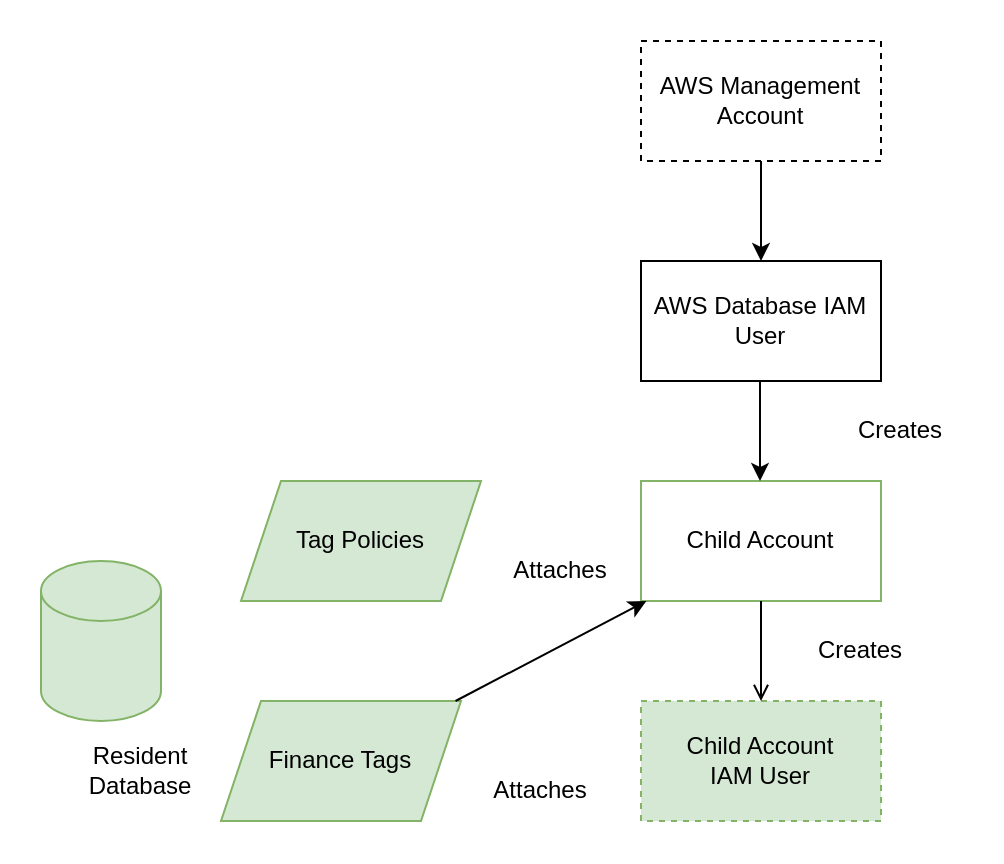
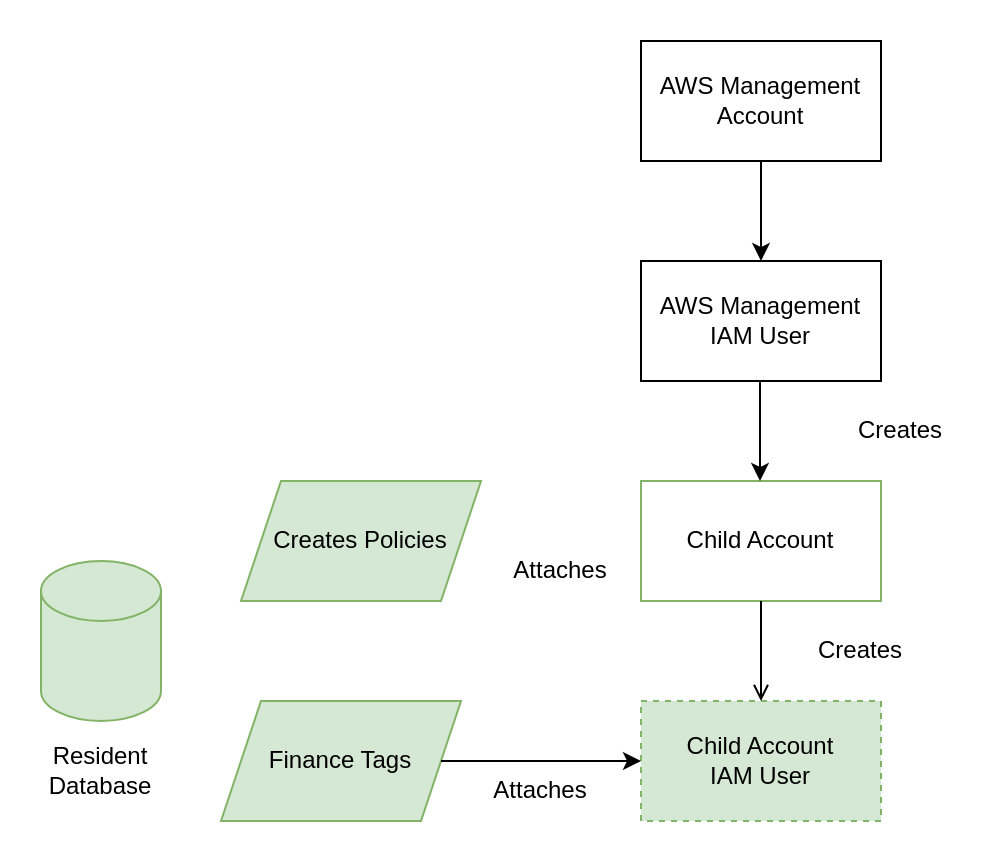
node "AWS Management Account": style dashed -> solid
node "AWS Database IAM User": label "AWS Database IAM User" -> "AWS Management IAM User"
node "Tag Policies": label "Tag Policies" -> "Creates Policies"
edge "Finance Tags" -> "Child Account": now "Finance Tags" -> "Child Account IAM User"
node "Resident Database": moved (141, 771) -> (101, 771)
